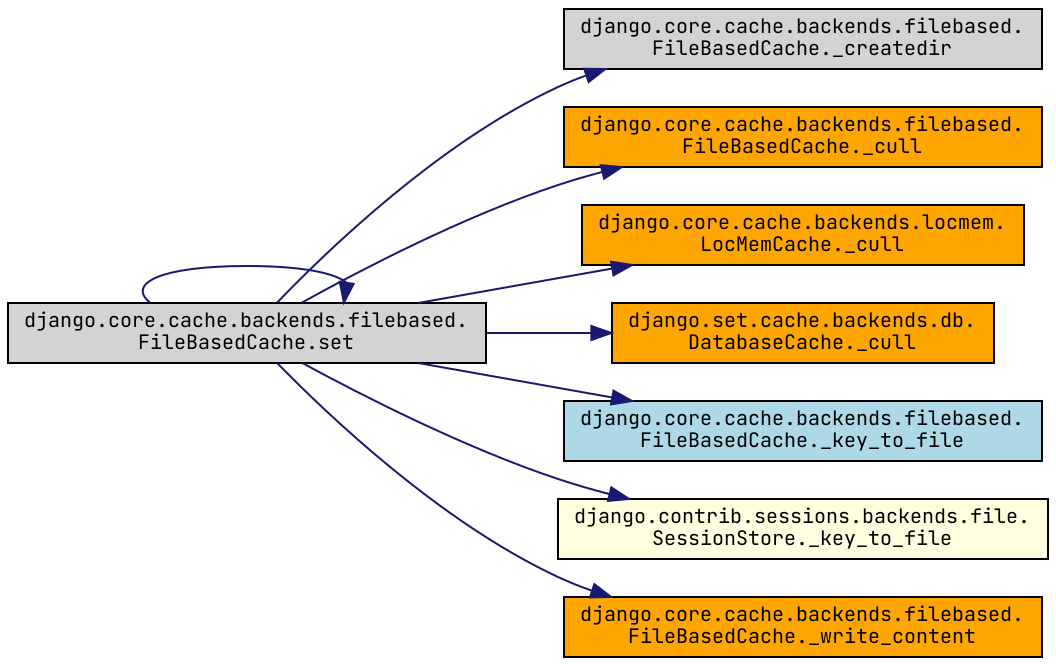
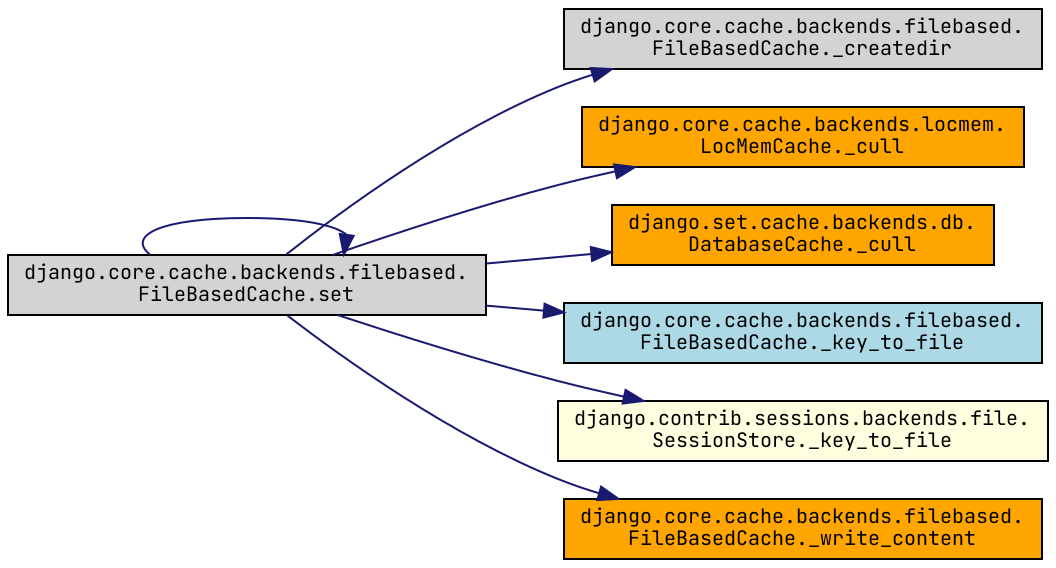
node "django.core.cache.backends.filebased. FileBasedCache._cull": removed
